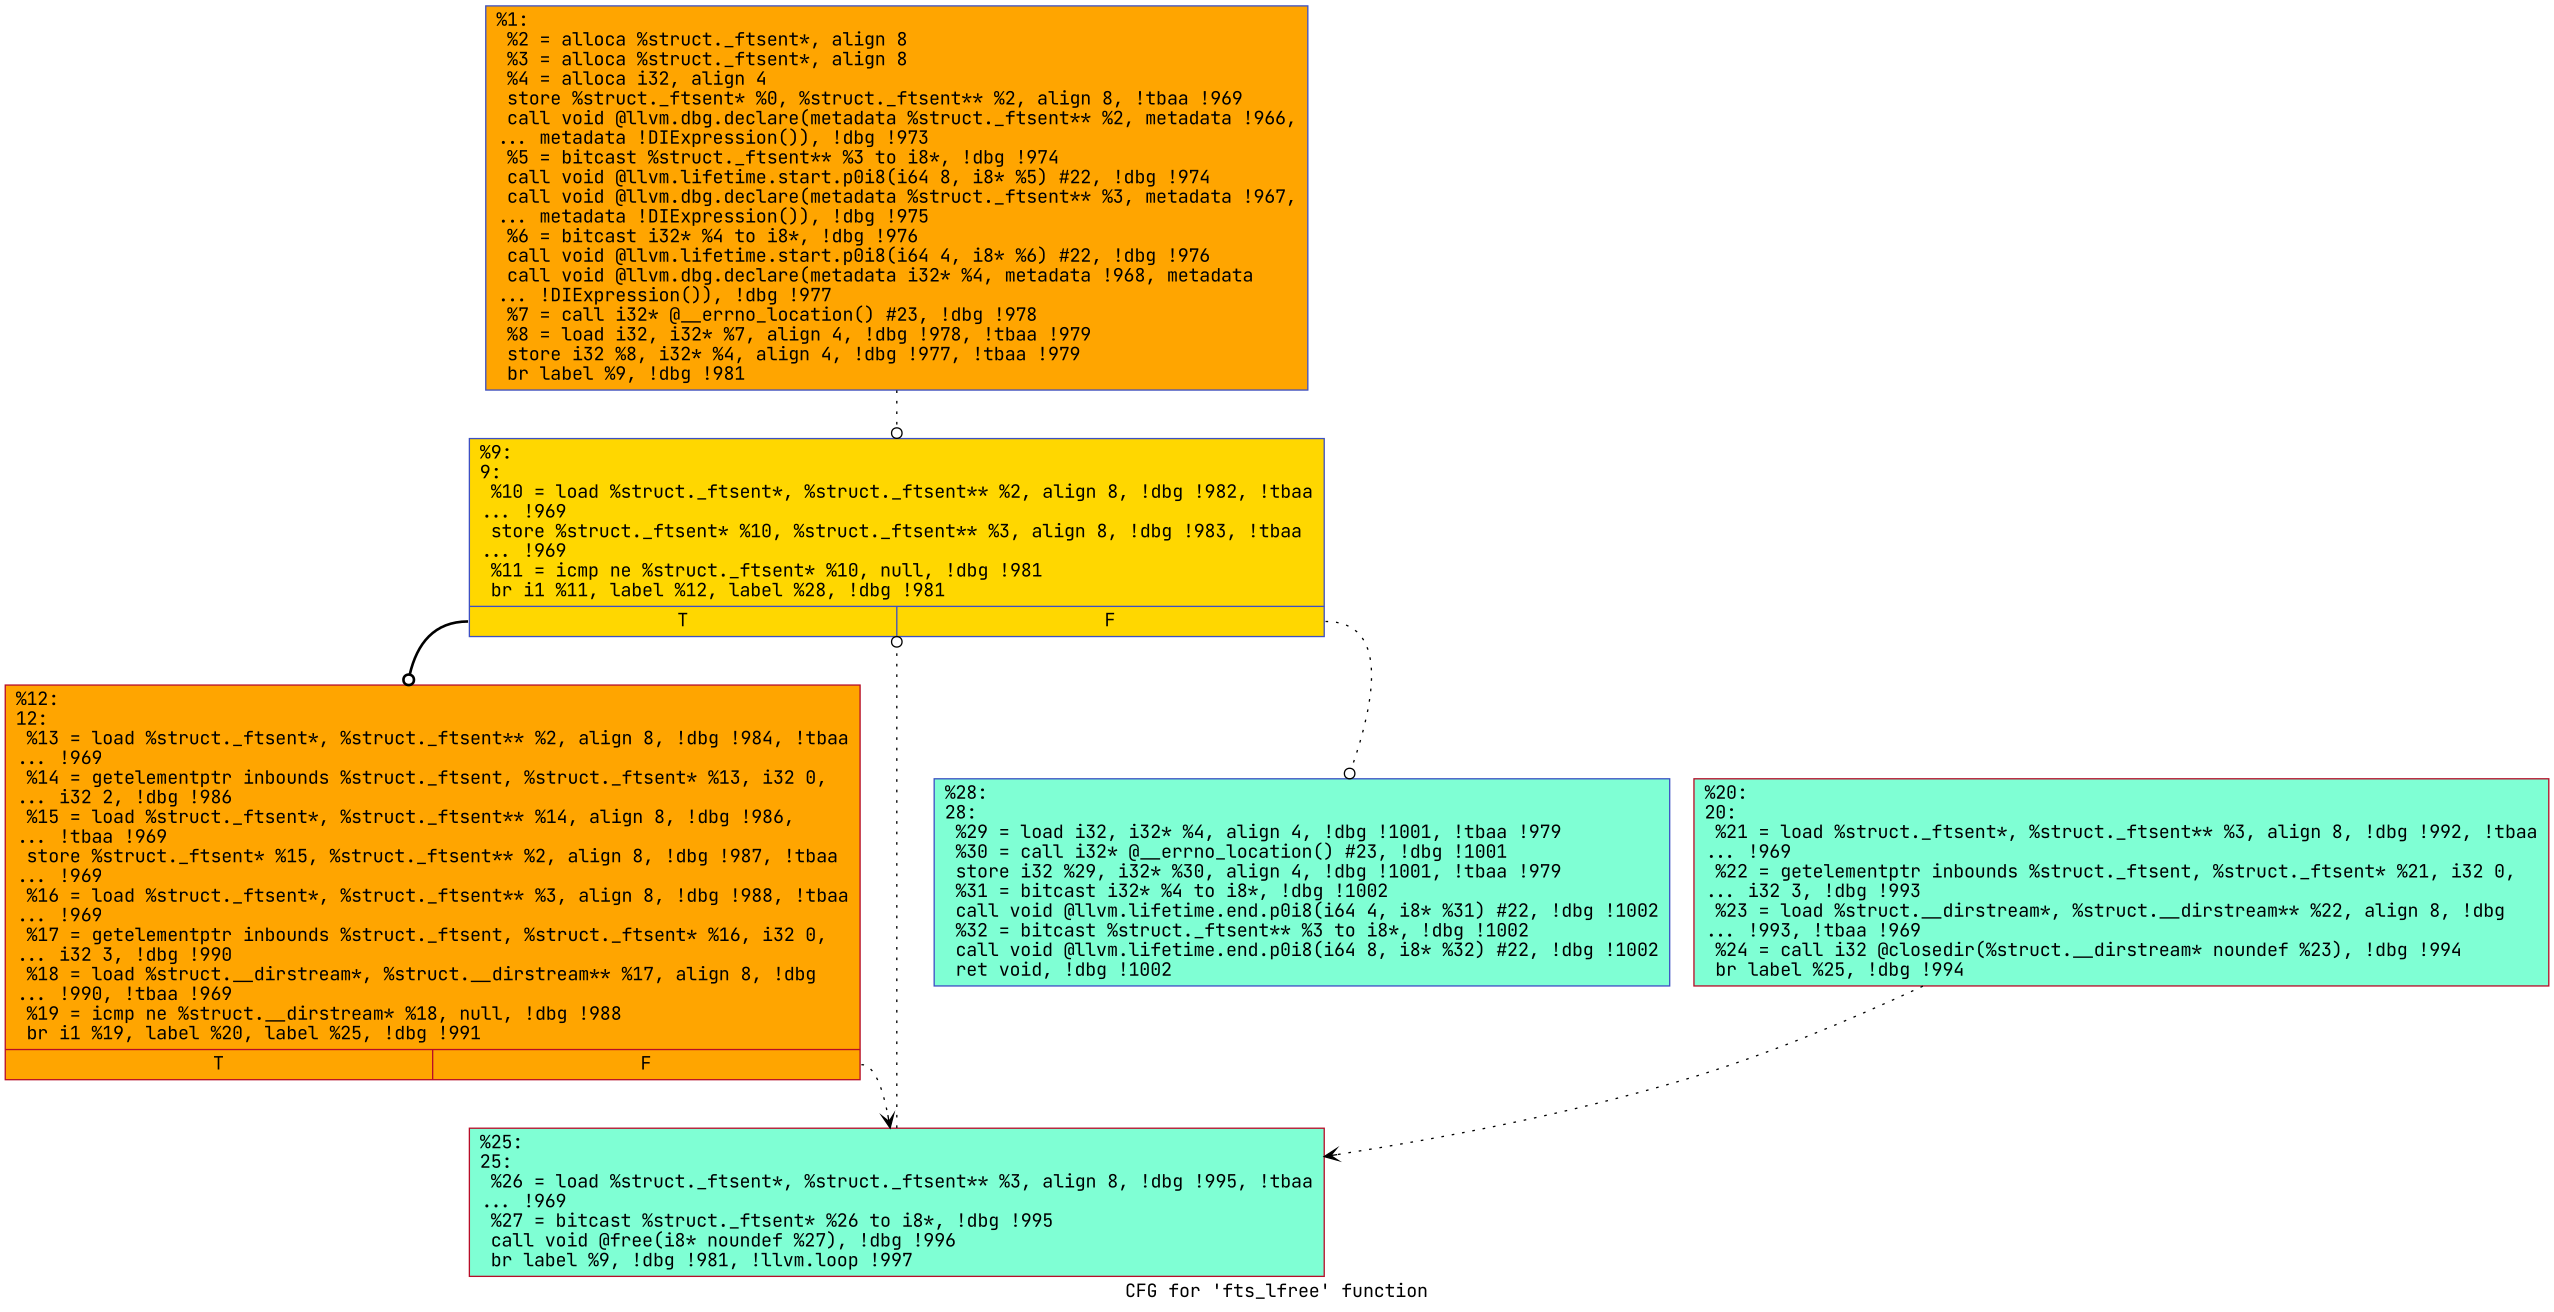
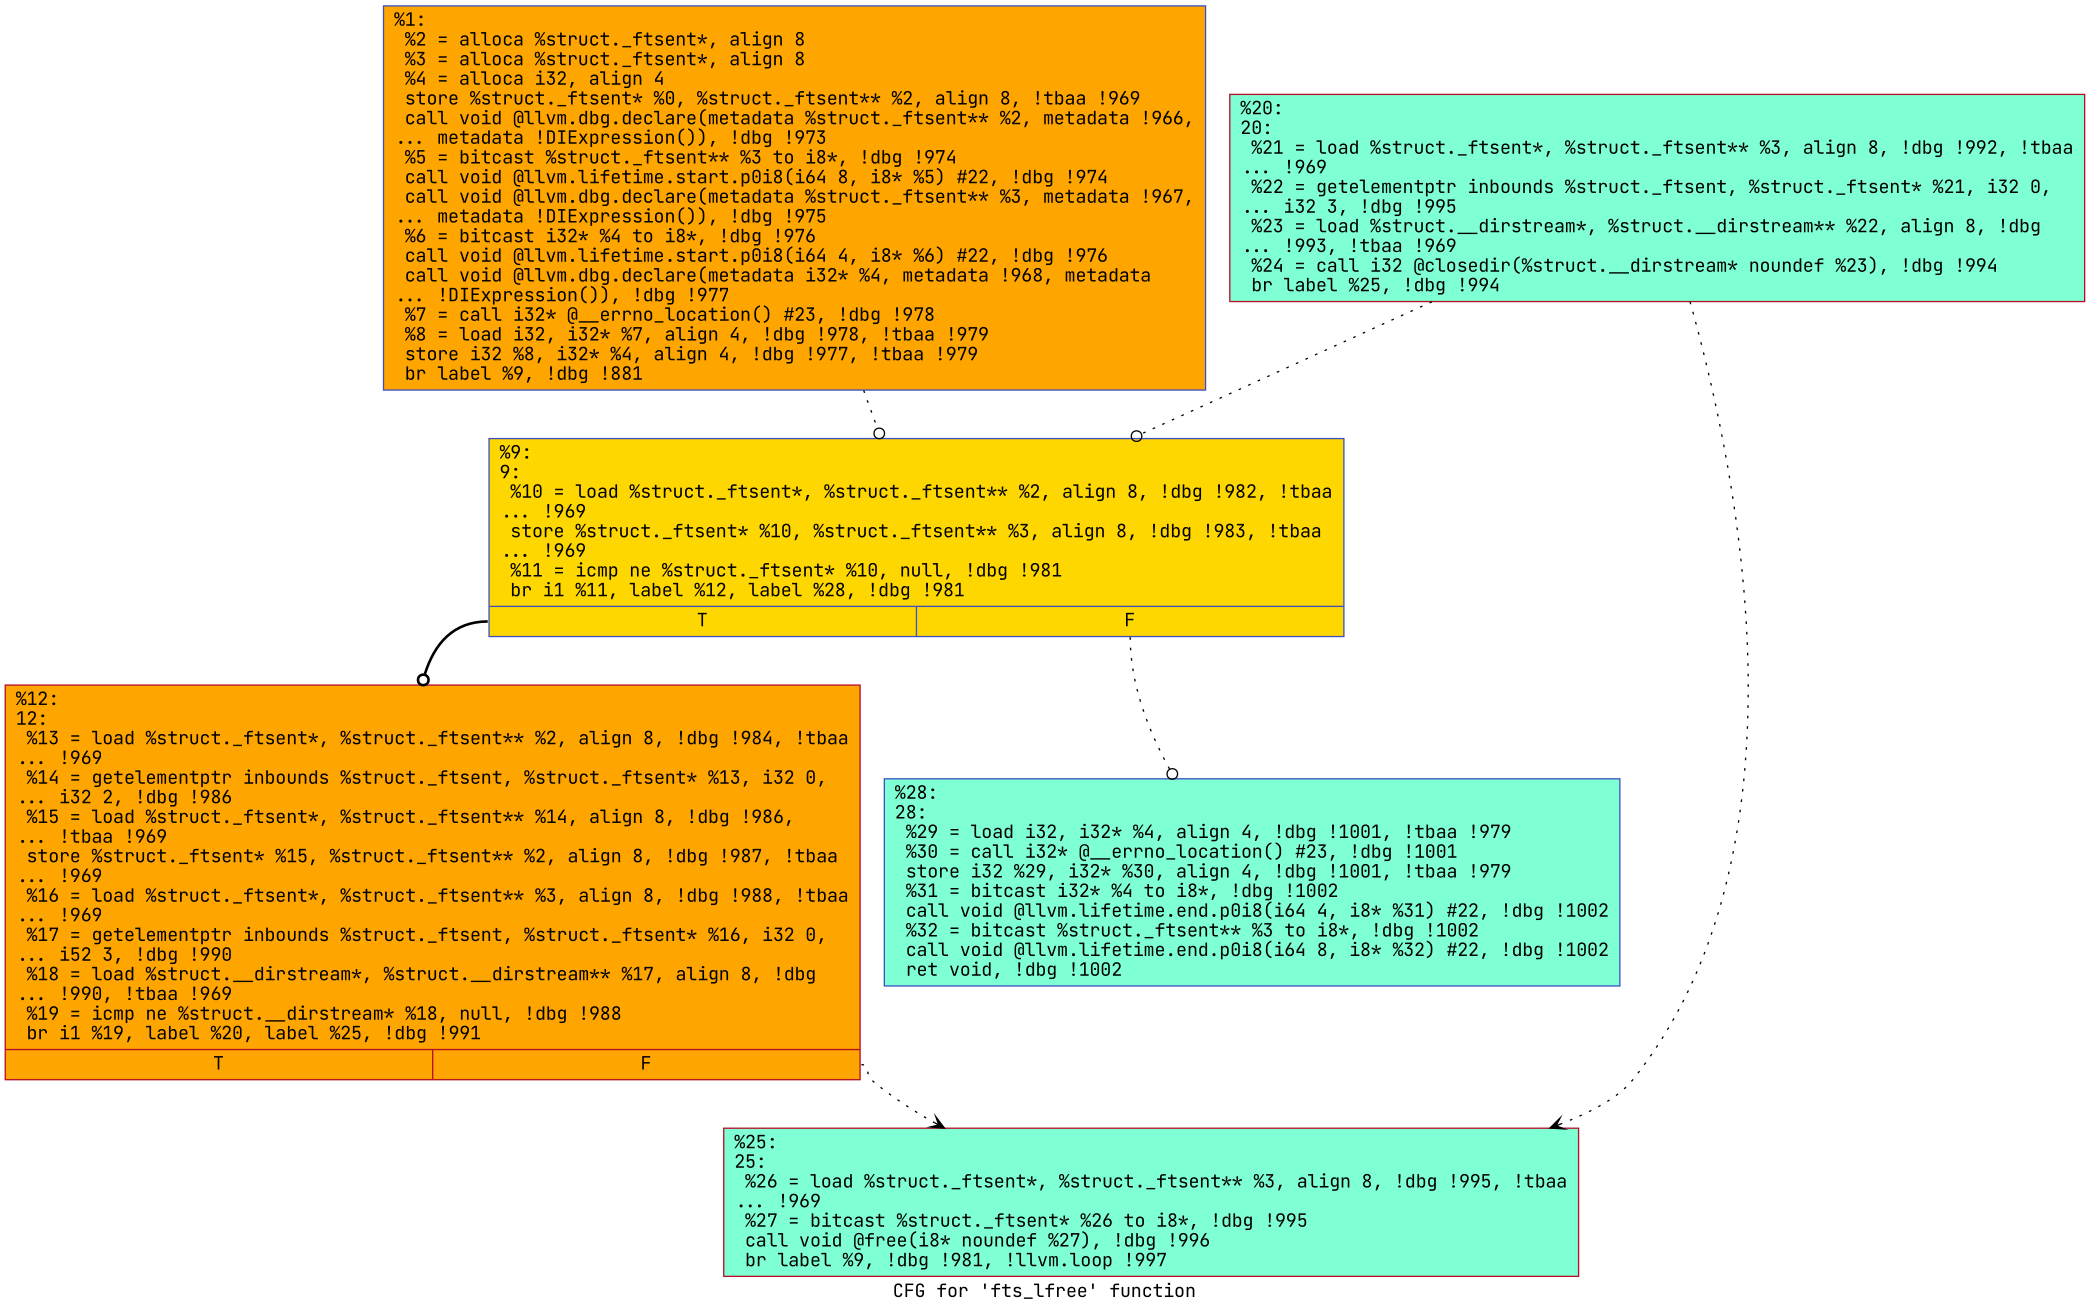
node "%1:": text "br label %9, !dbg !981" -> "br label %9, !dbg !881"
edge "%25:" -> "%9:": now "%20:" -> "%9:"
node "%20:": text "... i32 3, !dbg !993" -> "... i32 3, !dbg !995"
node "%12:": text "... i32 3, !dbg !990" -> "... i52 3, !dbg !990"
